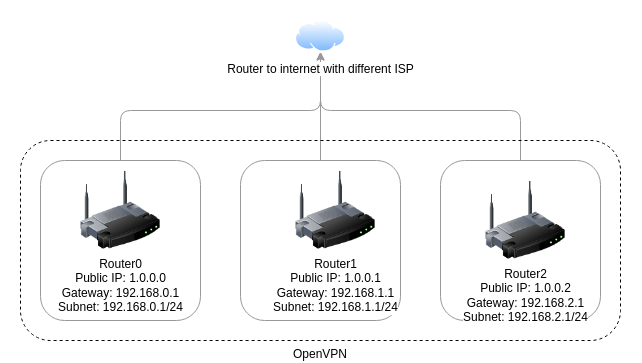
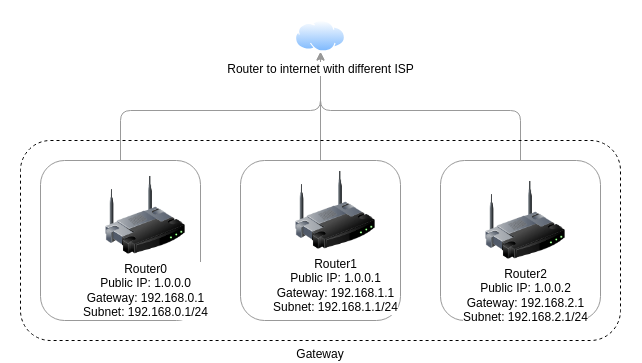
node "Router0 Public IP: 1.0.0.0 Gateway: 192.168.0.1 Subnet: 192.168.0.1/24": moved (121, 211) -> (146, 216)
node "OpenVPN": label "OpenVPN" -> "Gateway"
